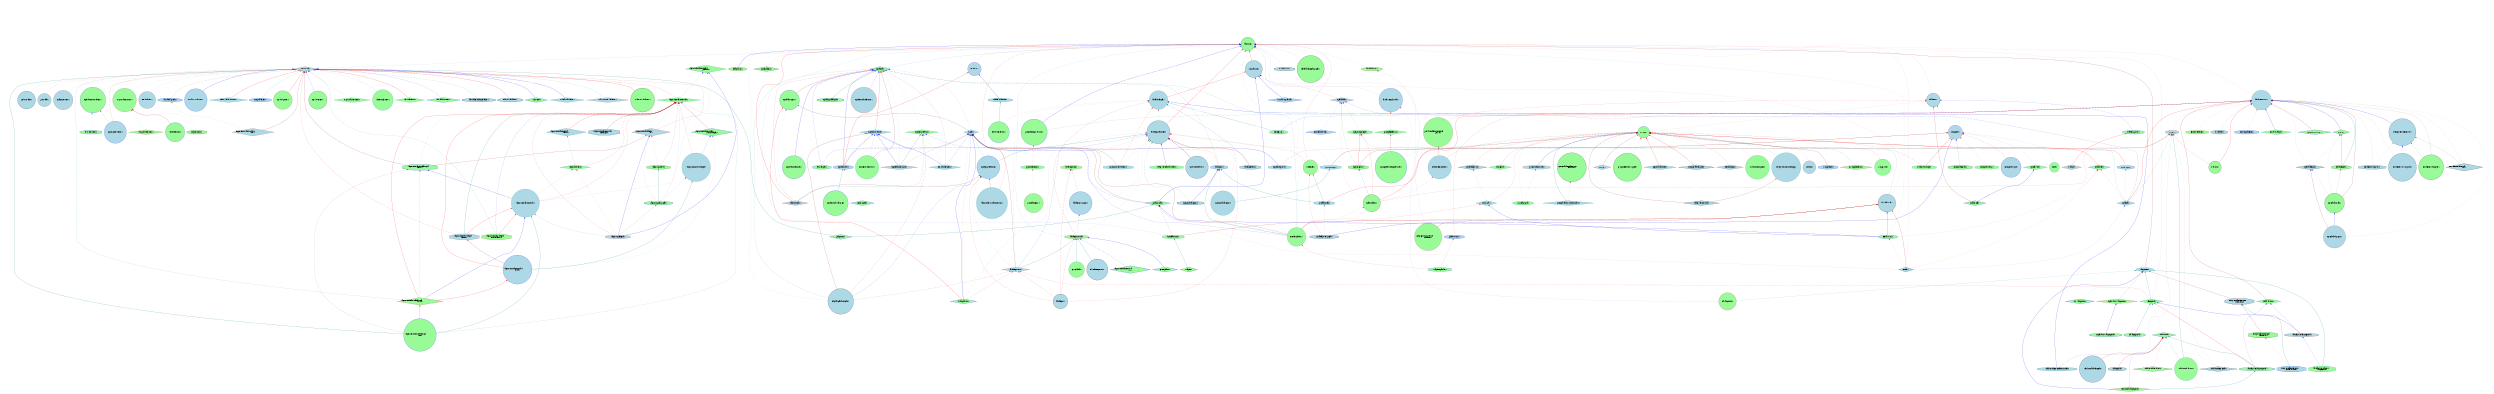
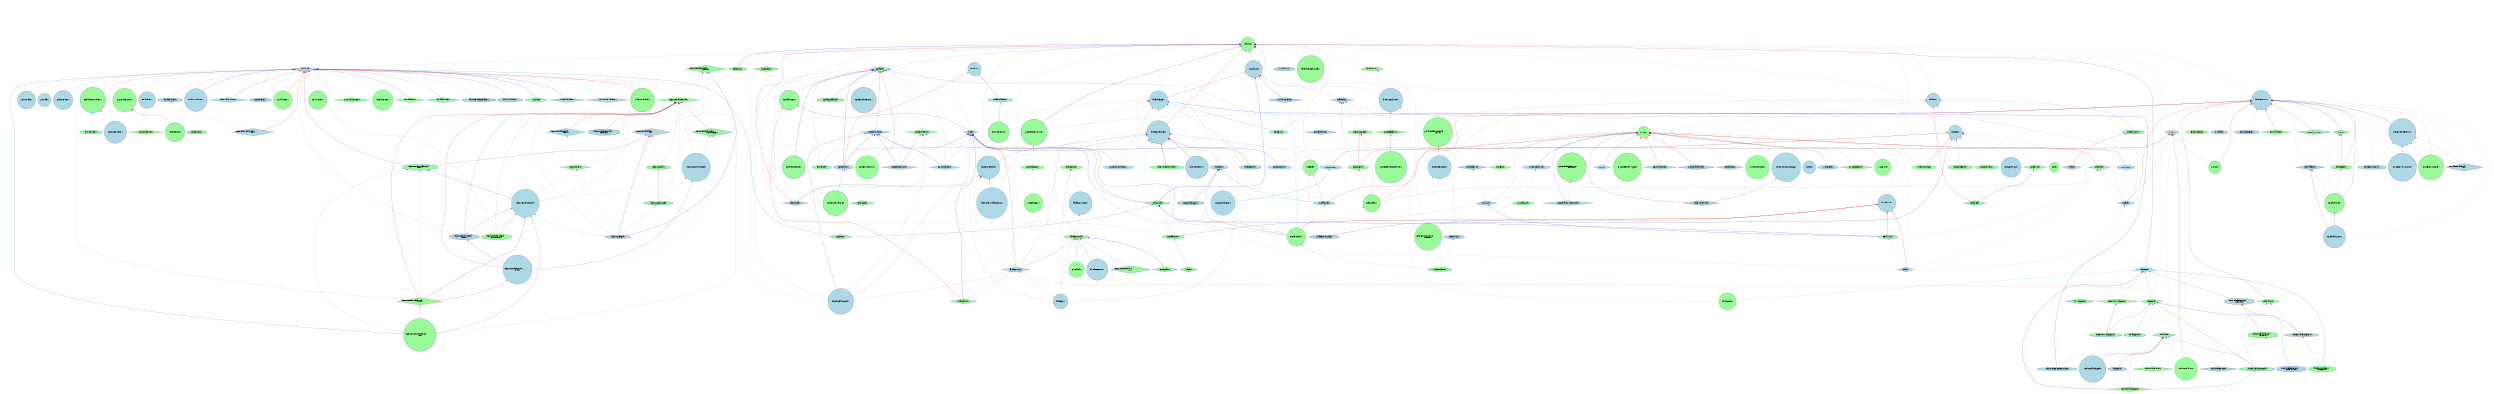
edge "SharedMemoryMediaCapture.h" -> "MediaCapture.h": added
